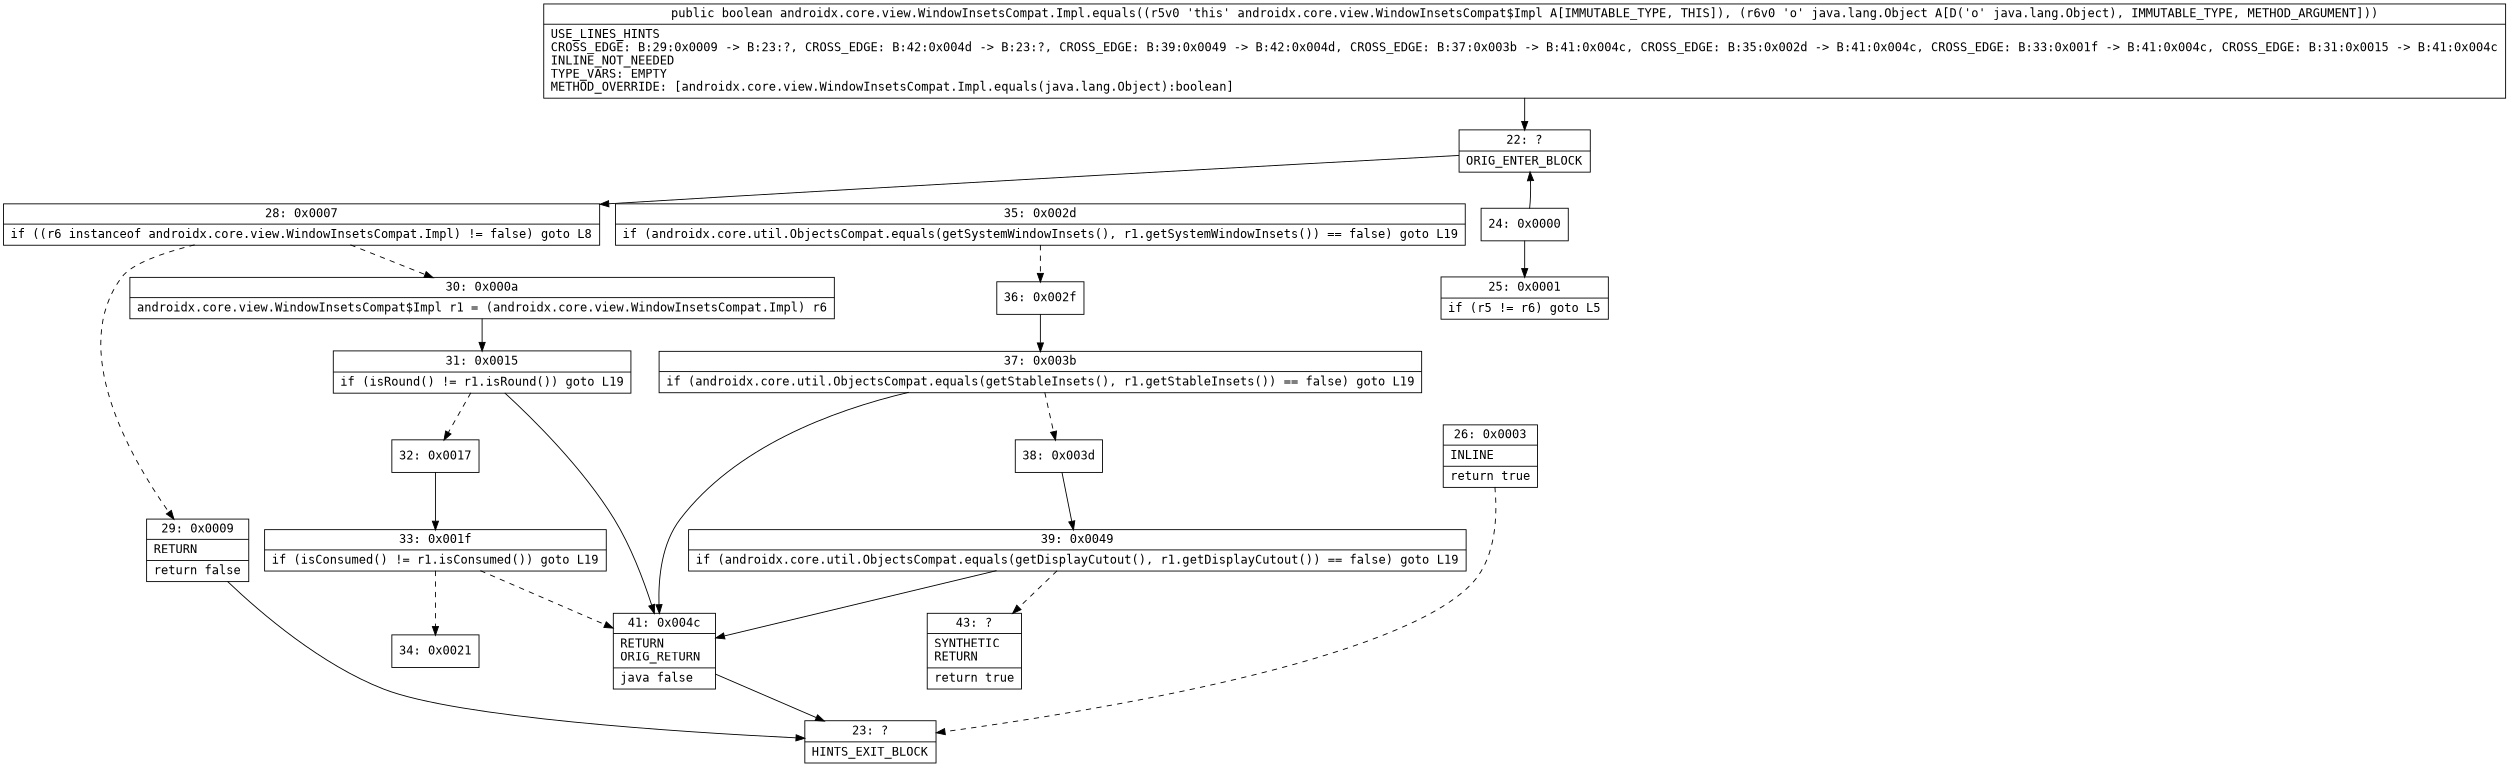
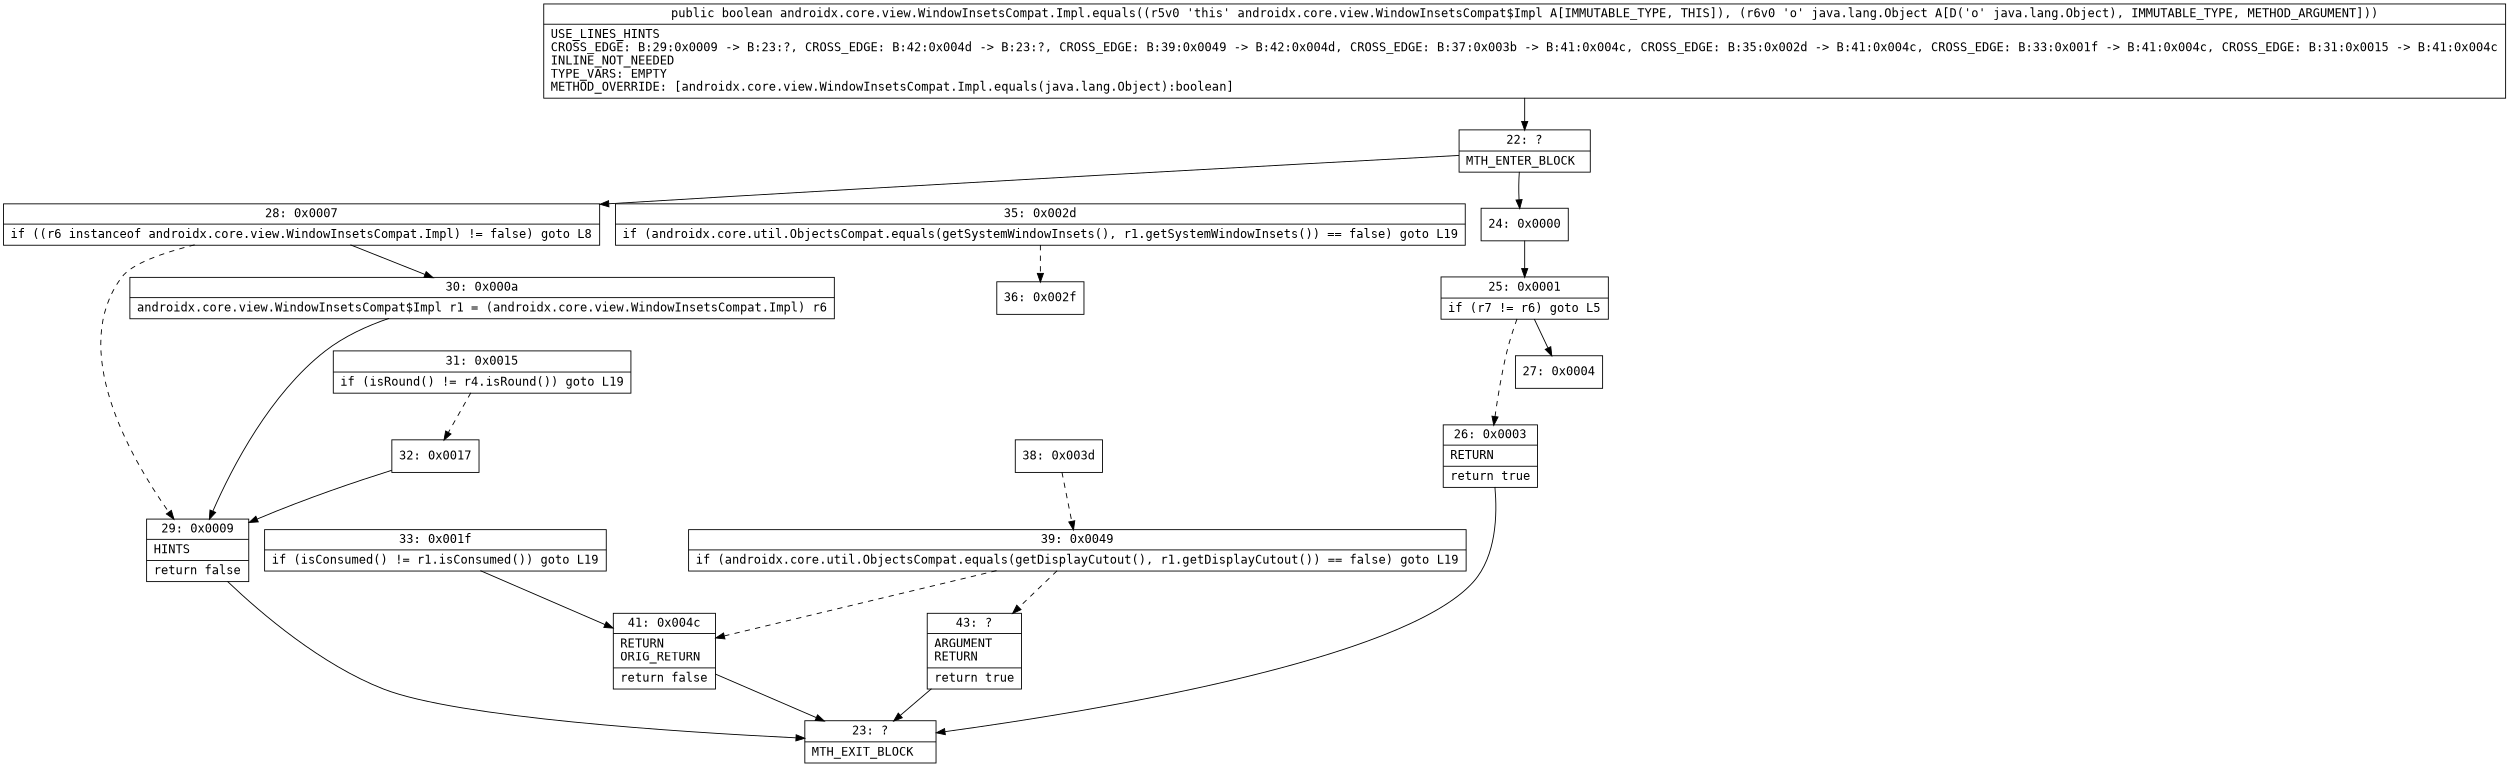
node "22: ?": text "ORIG_ENTER_BLOCK" -> "MTH_ENTER_BLOCK"
edge "24: 0x0000" -> "22: ?": reversed
edge "28: 0x0007" -> "30: 0x000a": style dashed -> solid
node "25: 0x0001": text "if (r5 != r6) goto L5" -> "if (r7 != r6) goto L5"
edge "30: 0x000a" -> "31: 0x0015": now "30: 0x000a" -> "29: 0x0009"
edge "25: 0x0001" -> "26: 0x0003": added
node "37: 0x003b": removed
node "27: 0x0004": added
node "31: 0x0015": text "if (isRound() != r1.isRound()) goto L19" -> "if (isRound() != r4.isRound()) goto L19"
node "26: 0x0003": text "INLINE" -> "RETURN"
edge "31: 0x0015" -> "41: 0x004c": removed
edge "32: 0x0017" -> "33: 0x001f": now "32: 0x0017" -> "29: 0x0009"
edge "38: 0x003d" -> "39: 0x0049": style solid -> dashed
node "29: 0x0009": text "RETURN" -> "HINTS"
edge "33: 0x001f" -> "41: 0x004c": style dashed -> solid
edge "39: 0x0049" -> "41: 0x004c": style solid -> dashed
node "43: ?": text "SYNTHETIC" -> "ARGUMENT"
node "34: 0x0021": removed
edge "26: 0x0003" -> "23: ?": style dashed -> solid
node "41: 0x004c": text "java false" -> "return false"
edge "43: ?" -> "23: ?": added
node "23: ?": text "HINTS_EXIT_BLOCK" -> "MTH_EXIT_BLOCK"
